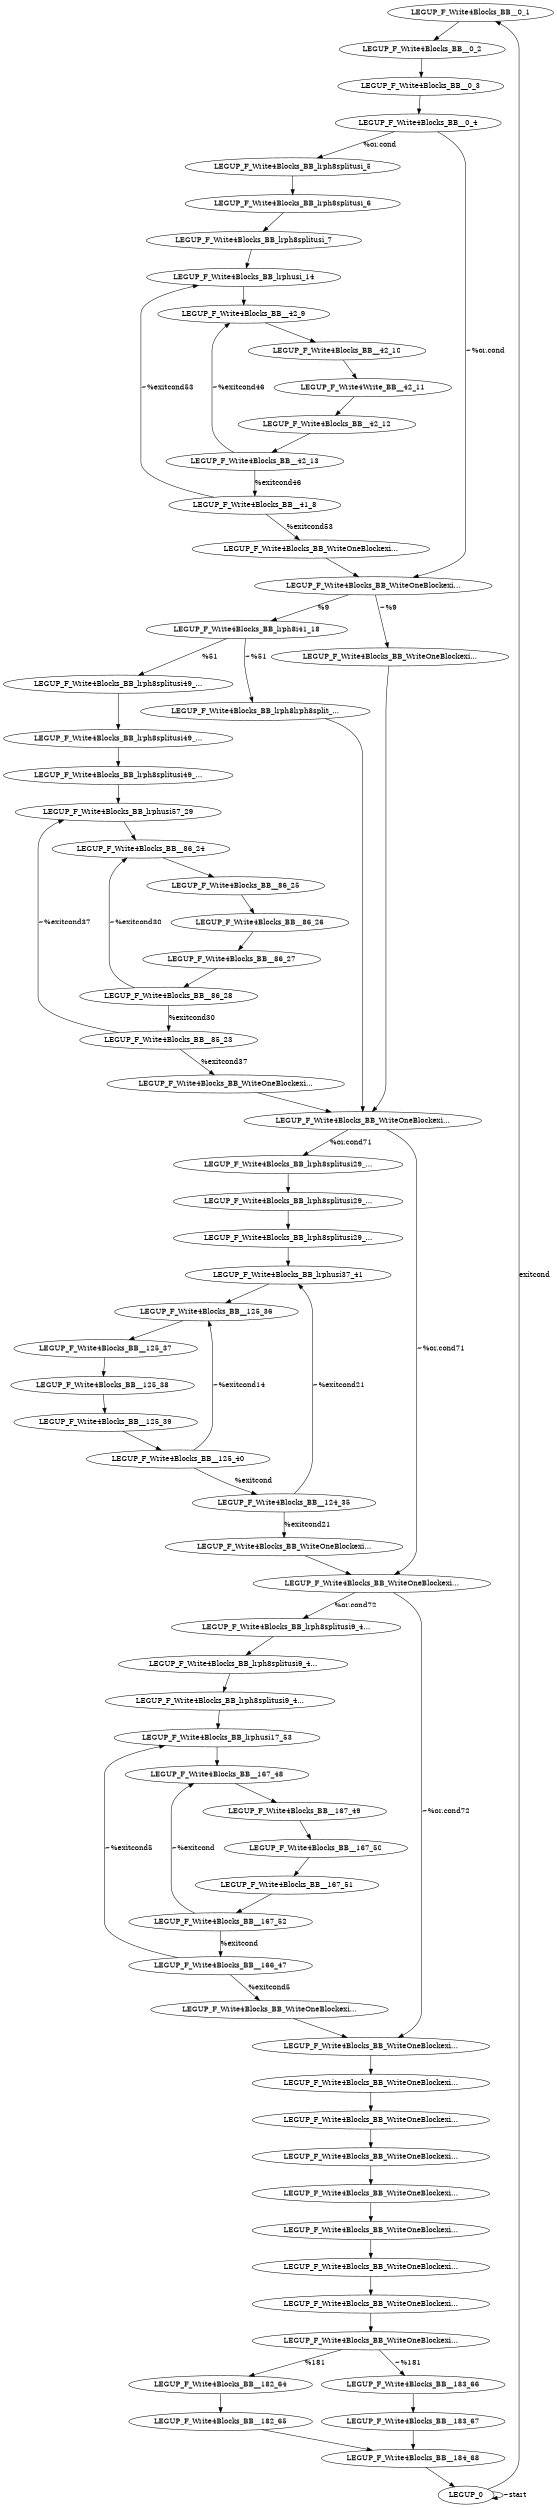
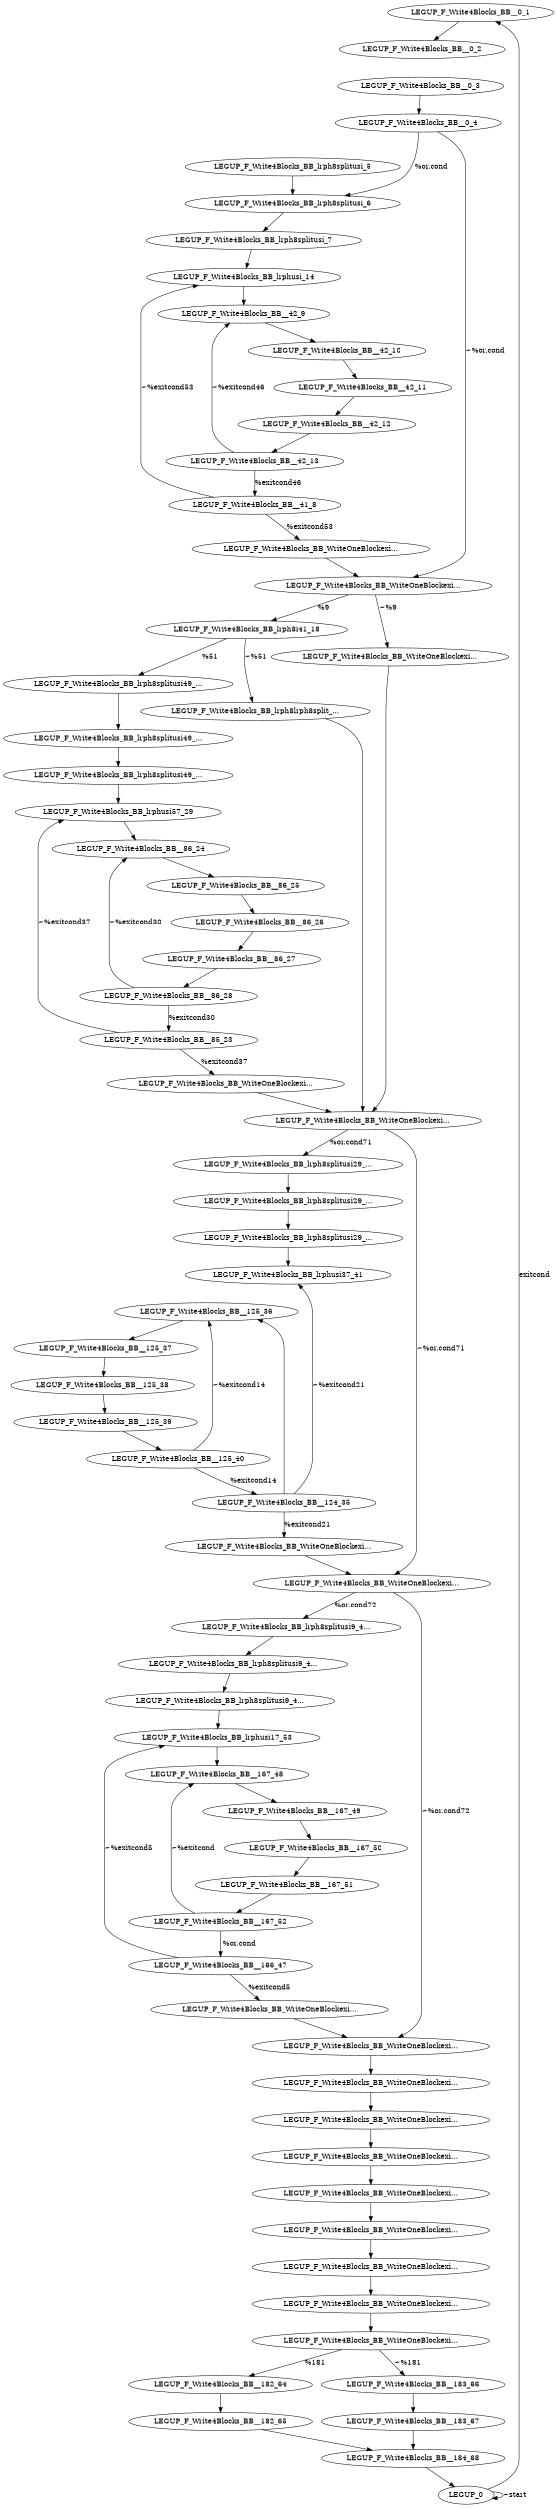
edge "LEGUP_F_Write4Blocks_BB__0_2" -> "LEGUP_F_Write4Blocks_BB__0_3": removed
edge "LEGUP_F_Write4Blocks_BB__0_4" -> "LEGUP_F_Write4Blocks_BB_lrph8splitusi_5": now "LEGUP_F_Write4Blocks_BB__0_4" -> "LEGUP_F_Write4Blocks_BB_lrph8splitusi_6"
node "LEGUP_F_Write4Write_BB__42_11": label "LEGUP_F_Write4Write_BB__42_11" -> "LEGUP_F_Write4Blocks_BB__42_11"
edge "LEGUP_F_Write4Blocks_BB_lrphusi37_41" -> "LEGUP_F_Write4Blocks_BB__125_36": now "LEGUP_F_Write4Blocks_BB__124_35" -> "LEGUP_F_Write4Blocks_BB__125_36"
edge "LEGUP_F_Write4Blocks_BB__125_40" -> "LEGUP_F_Write4Blocks_BB__124_35": label "%exitcond" -> "%exitcond14"
edge "LEGUP_F_Write4Blocks_BB__167_52" -> "LEGUP_F_Write4Blocks_BB__166_47": label "%exitcond" -> "%or.cond"
